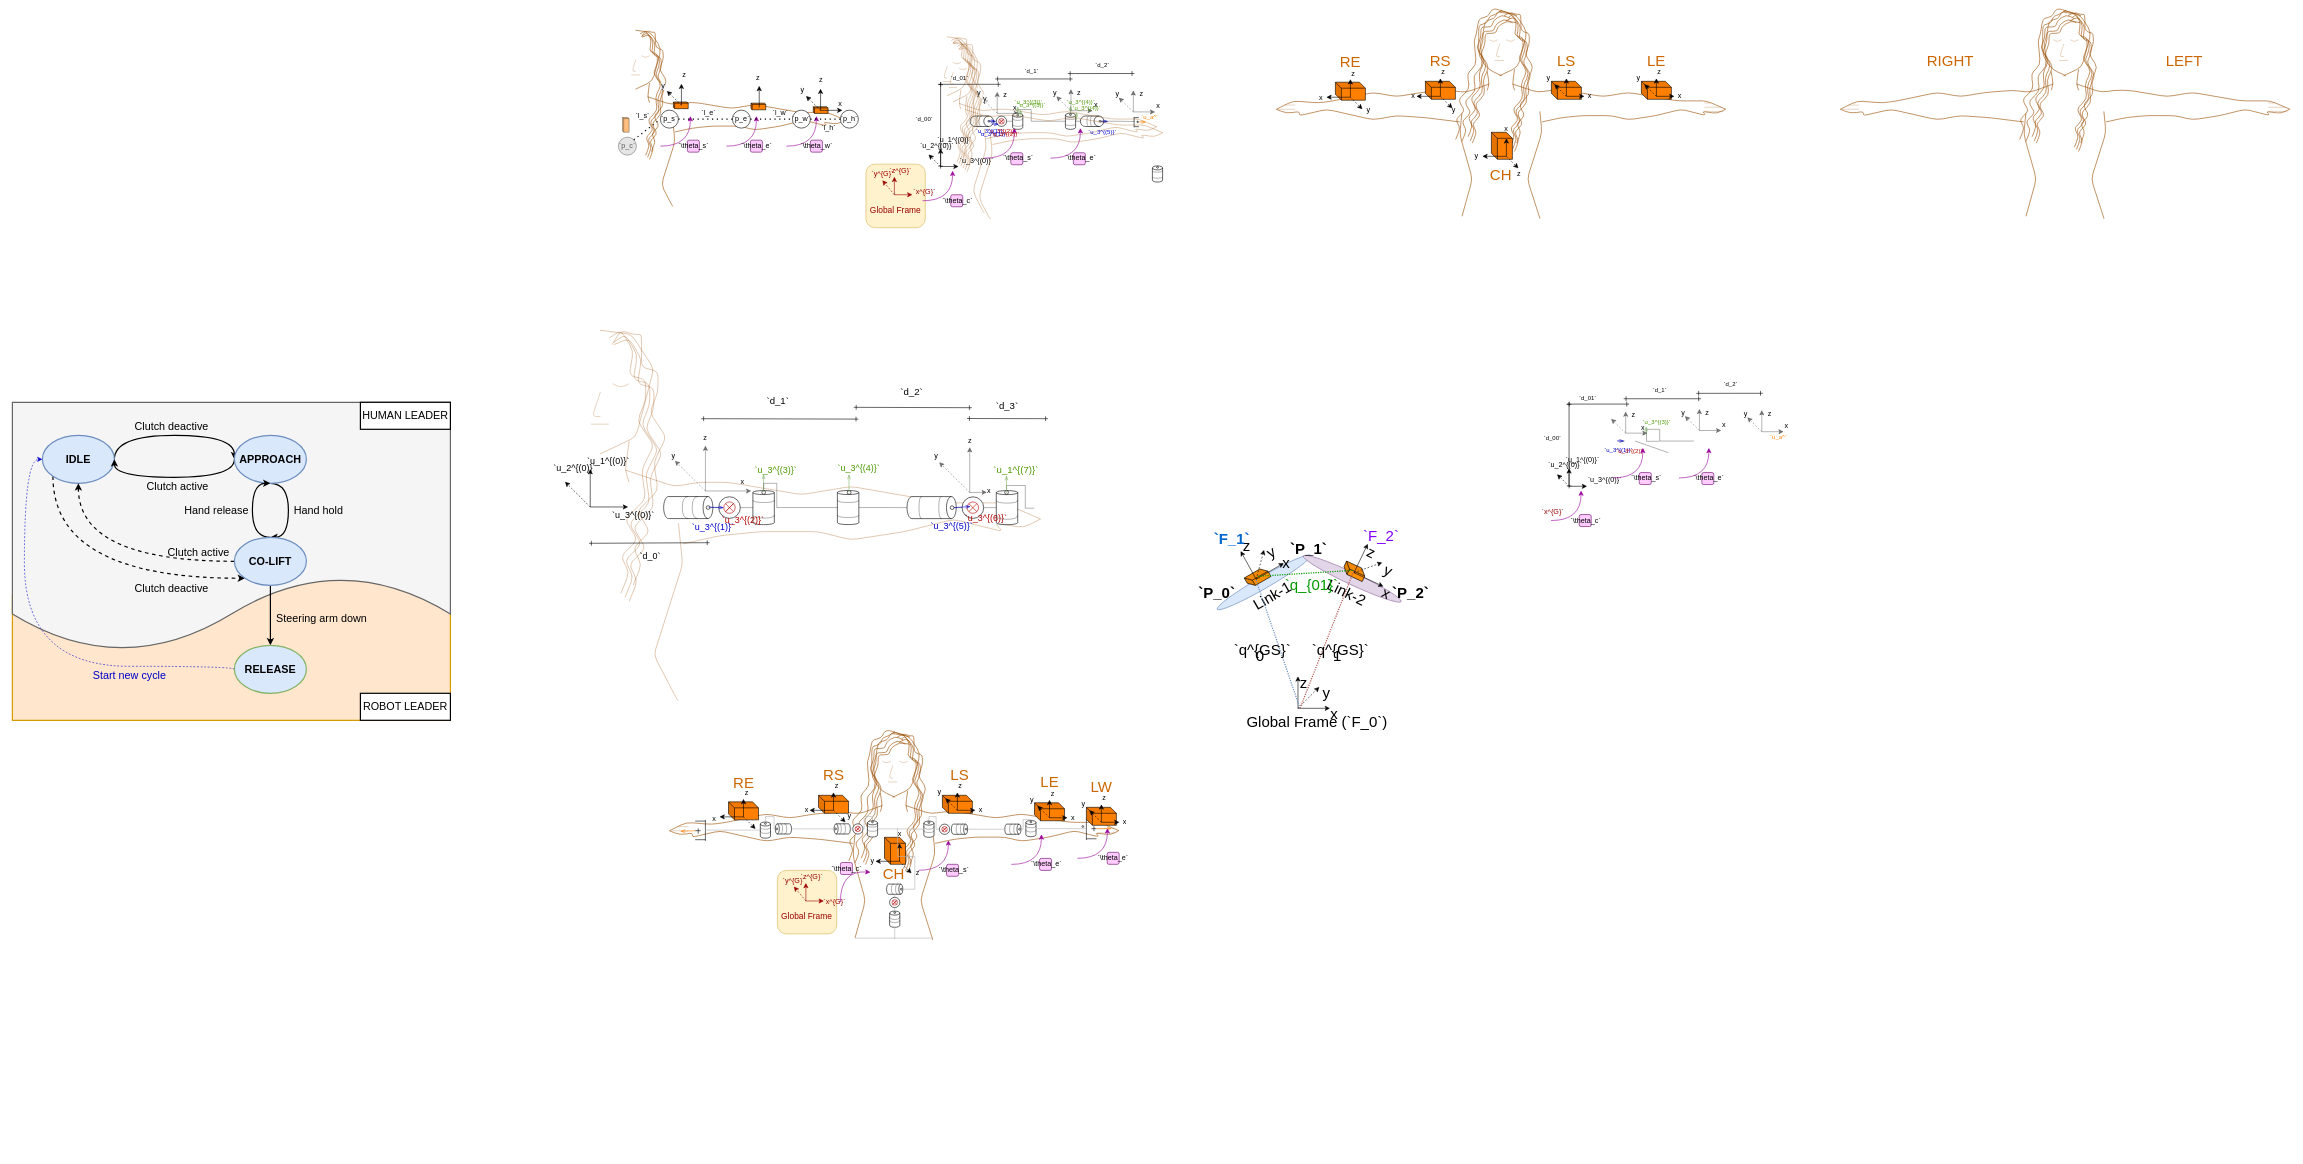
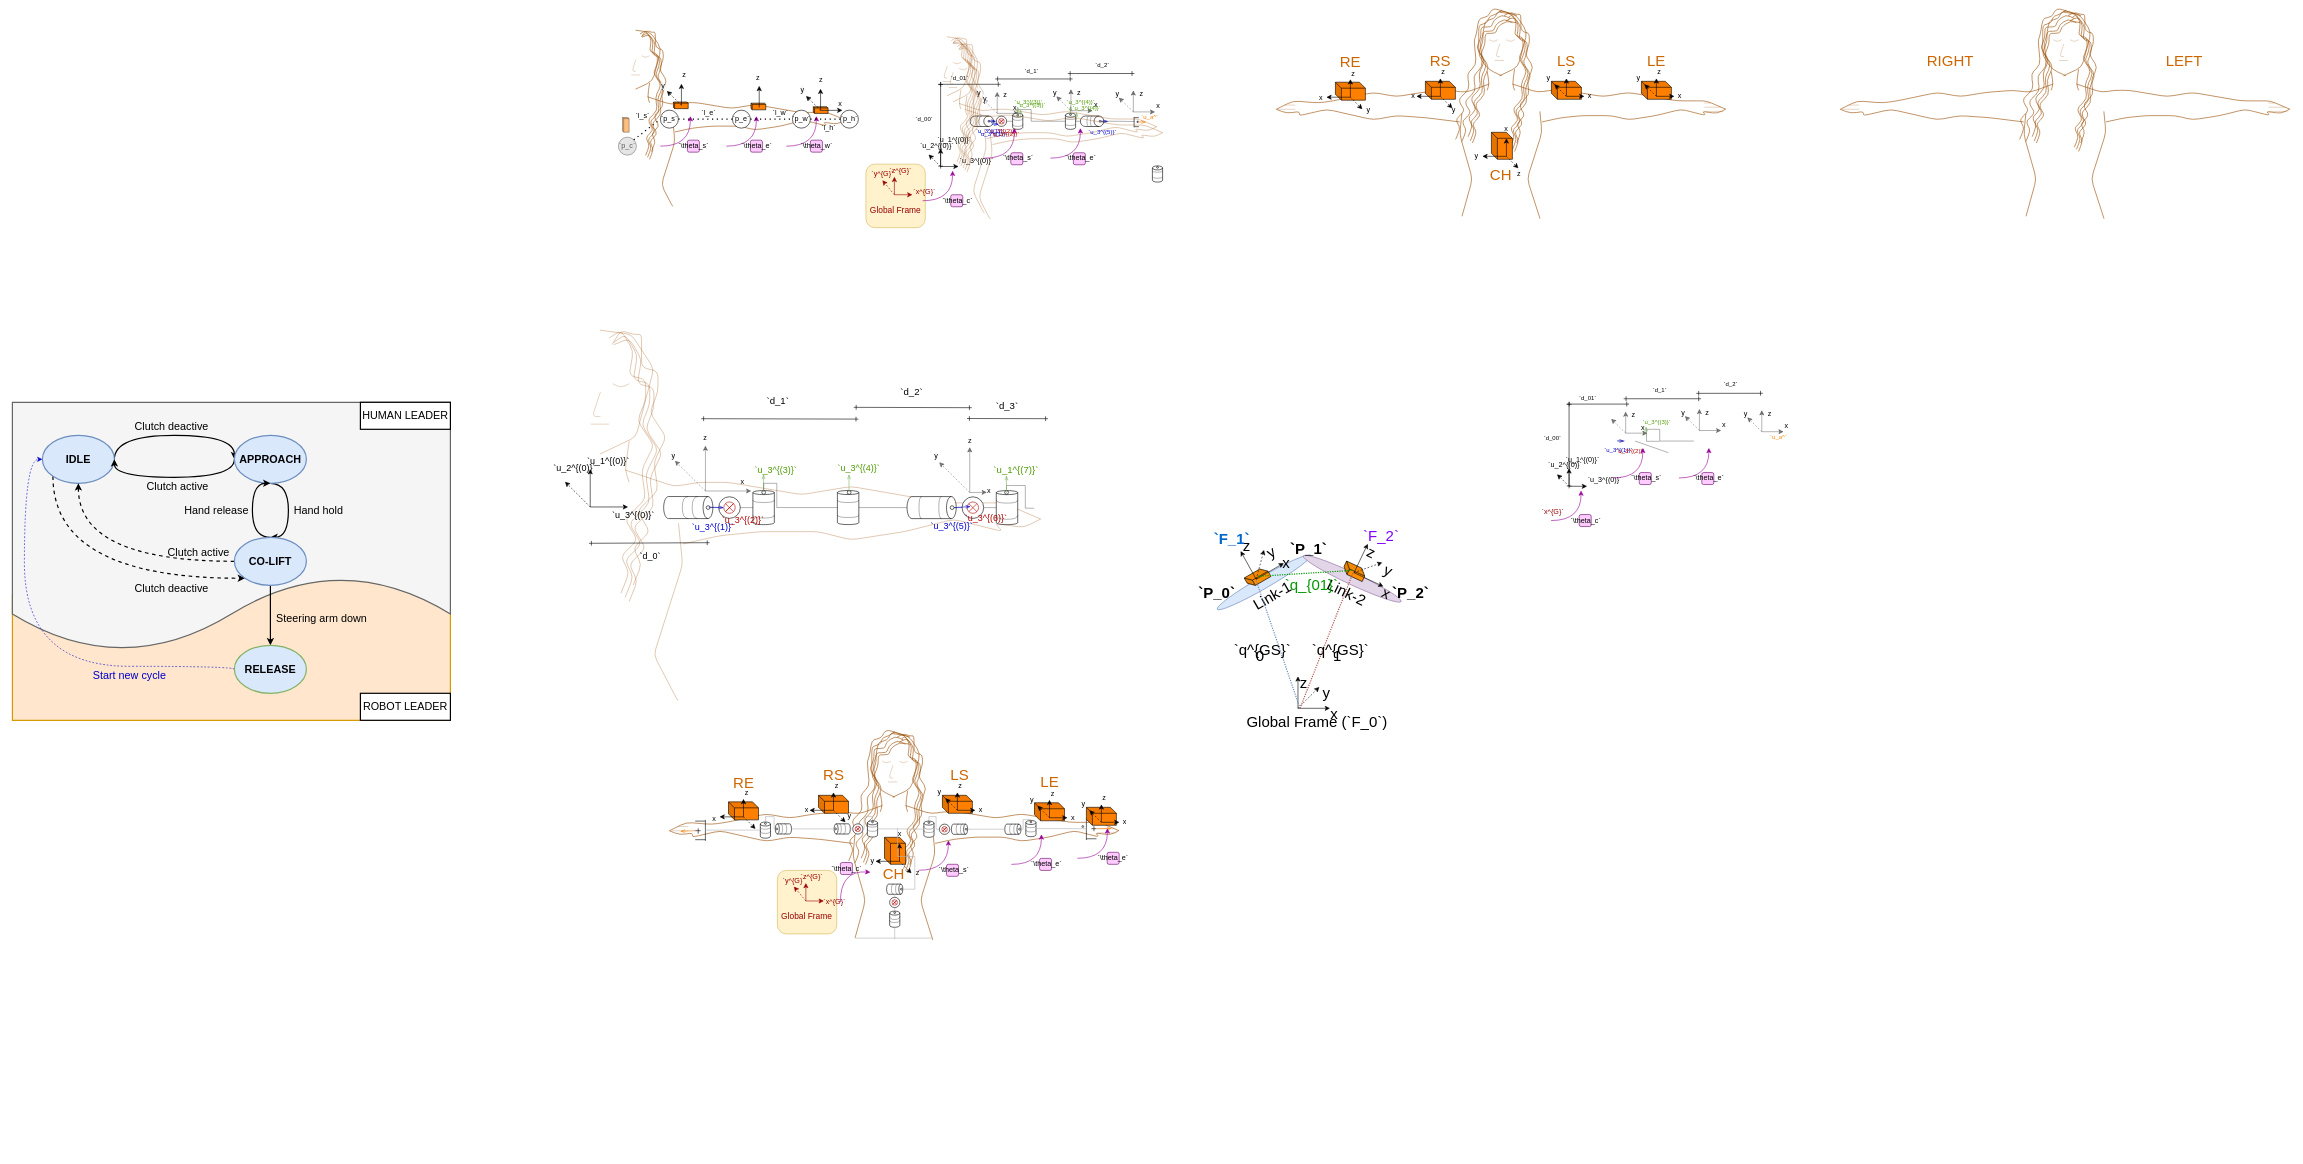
node "LW": removed
